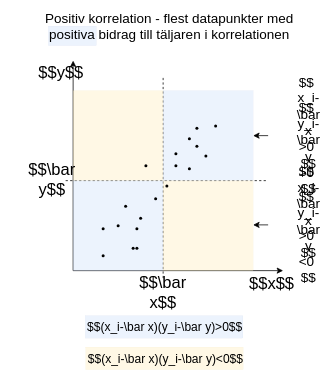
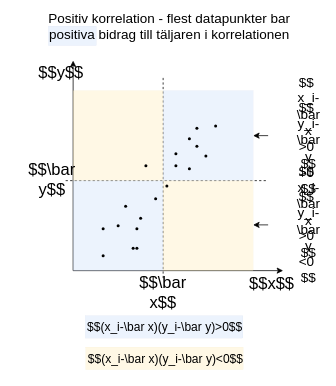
node "Positiv korrelation - flest datapunkter med positiva bidrag till täljaren i korrelationen": label "Positiv korrelation - flest datapunkter med positiva bidrag till täljaren i korrelationen" -> "Positiv korrelation - flest datapunkter bar positiva bidrag till täljaren i korrelationen"
